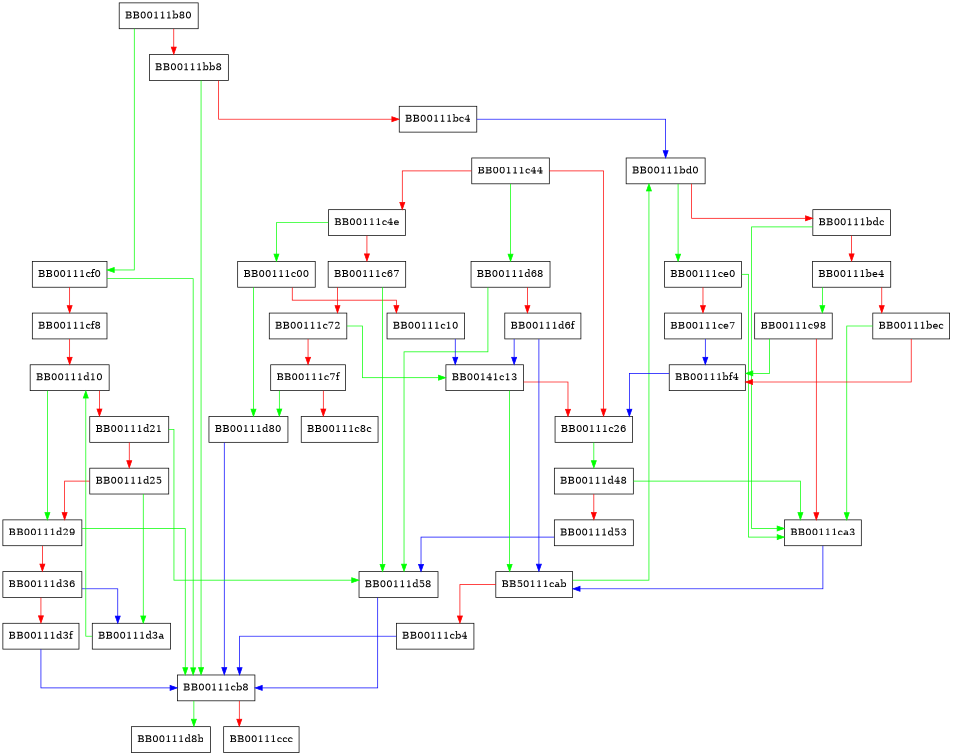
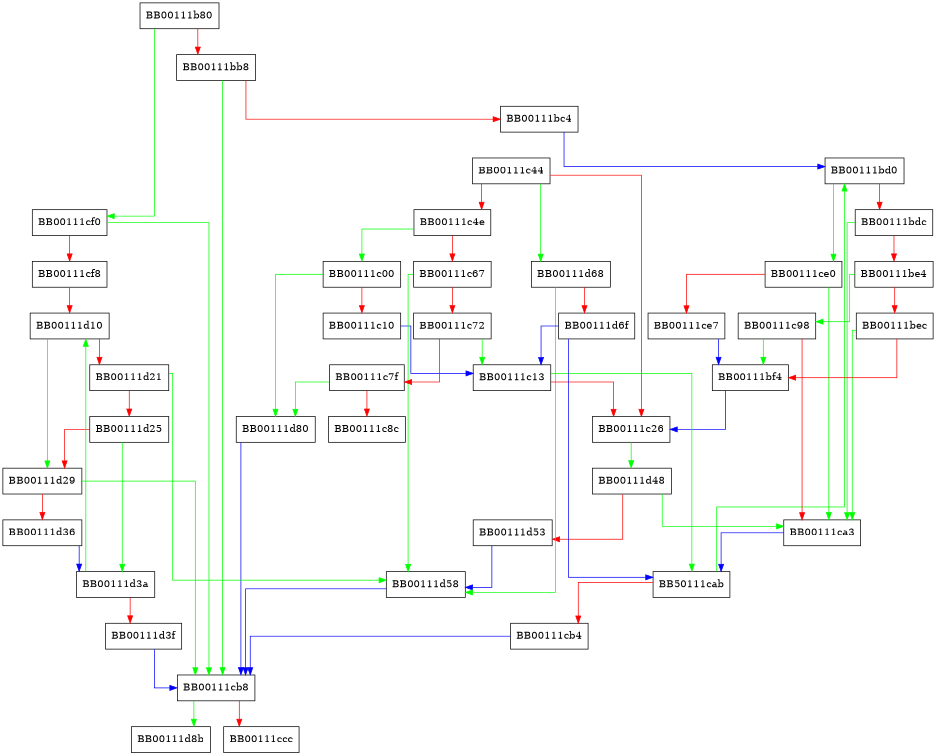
node "BB00141c13": label "BB00141c13" -> "BB00111c13"
edge "BB00111d36" -> "BB00111d3f": now "BB00111d3a" -> "BB00111d3f"
